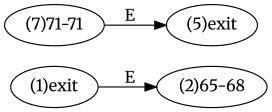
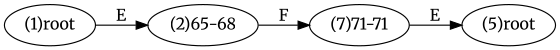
node "(5)exit": label "(5)exit" -> "(5)root"
edge "(2)65-68" -> "(7)71-71": added, label "F"
node "(1)exit": label "(1)exit" -> "(1)root"
